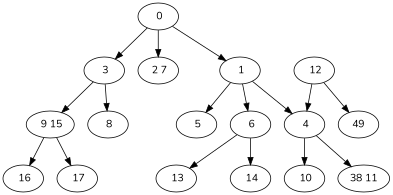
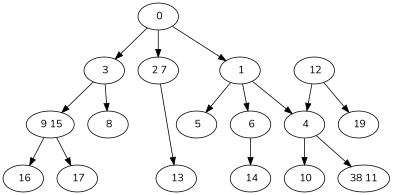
node "49": label "49" -> "19"
edge "6" -> "13": now "2 7" -> "13"
